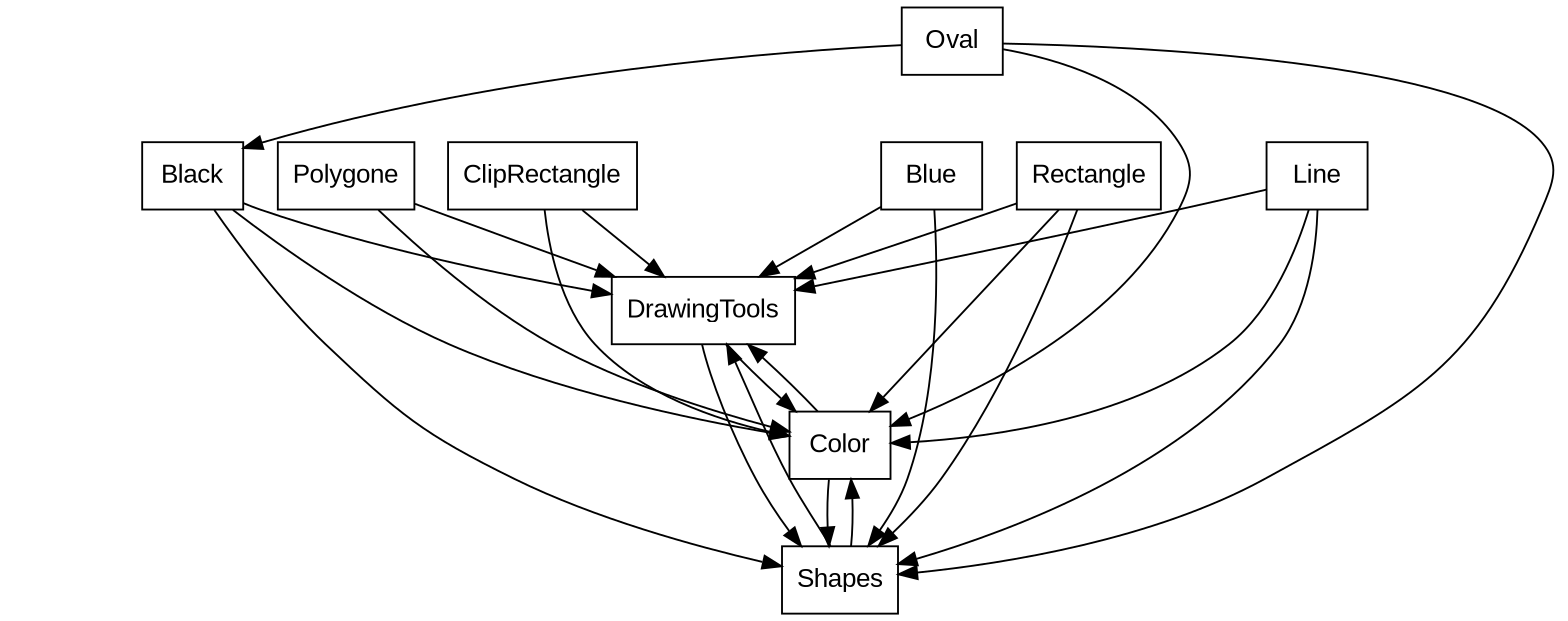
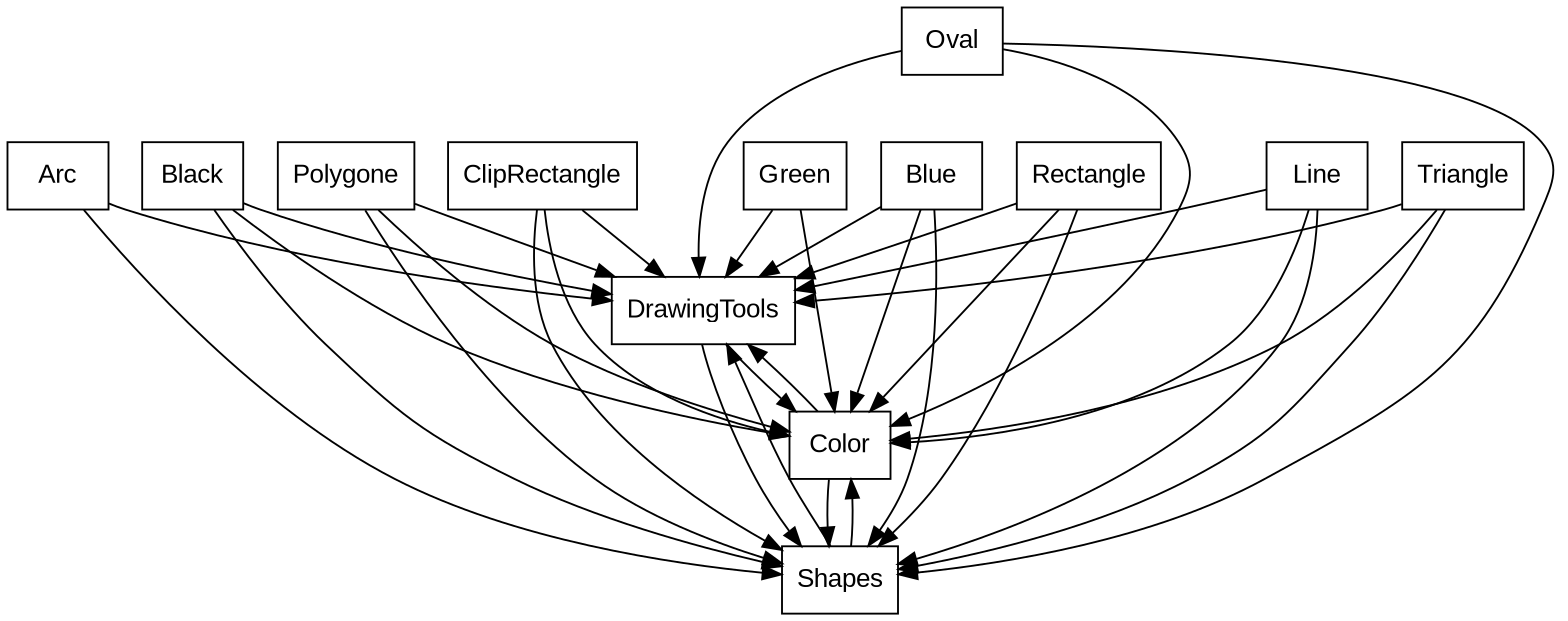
edge "Oval" -> "Black": now "Oval" -> "DrawingTools"
node "Arc": added
node "Green": added
node "Triangle": added
edge "Blue" -> "Color": added
edge "ClipRectangle" -> "Shapes": added
edge "Polygone" -> "Shapes": added
